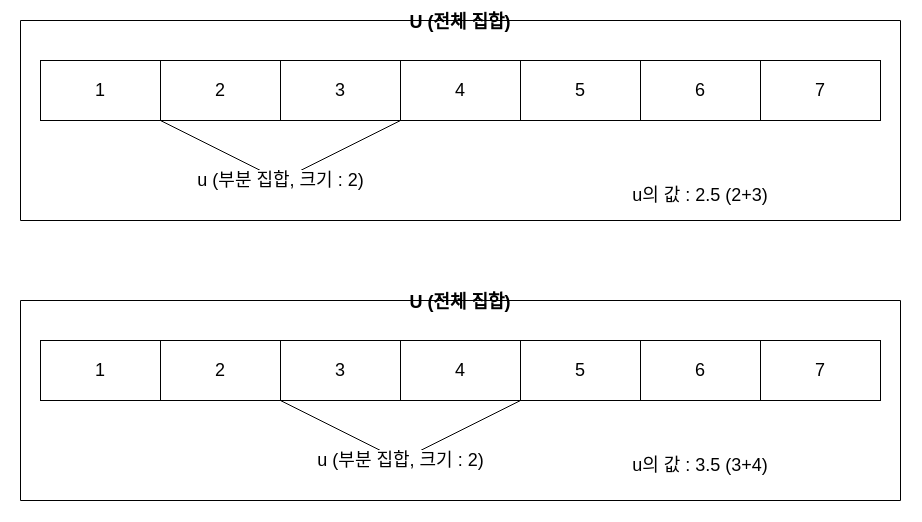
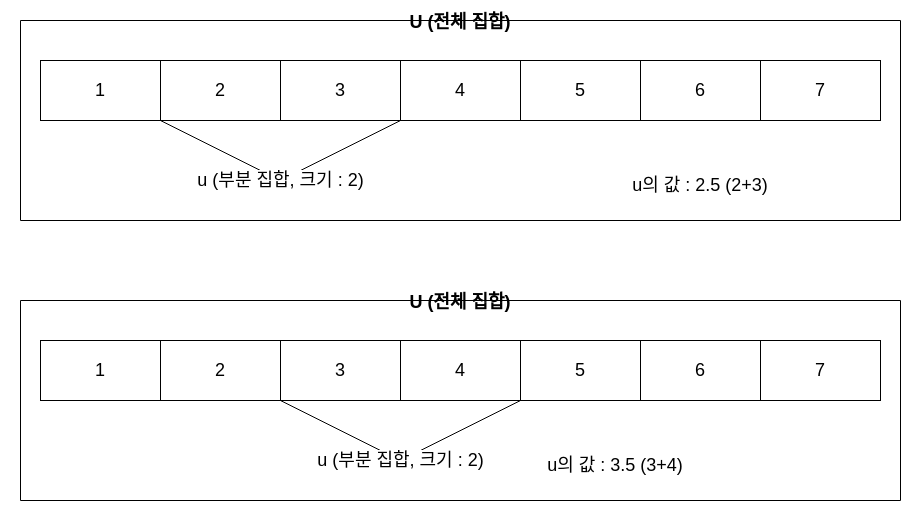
node "u의 값 : 2.5 (2+3)": moved (701, 196) -> (701, 186)
node "u의 값 : 3.5 (3+4)": moved (701, 466) -> (616, 466)
